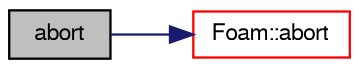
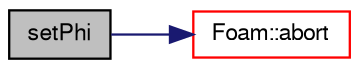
node "abort": label "abort" -> "setPhi"
